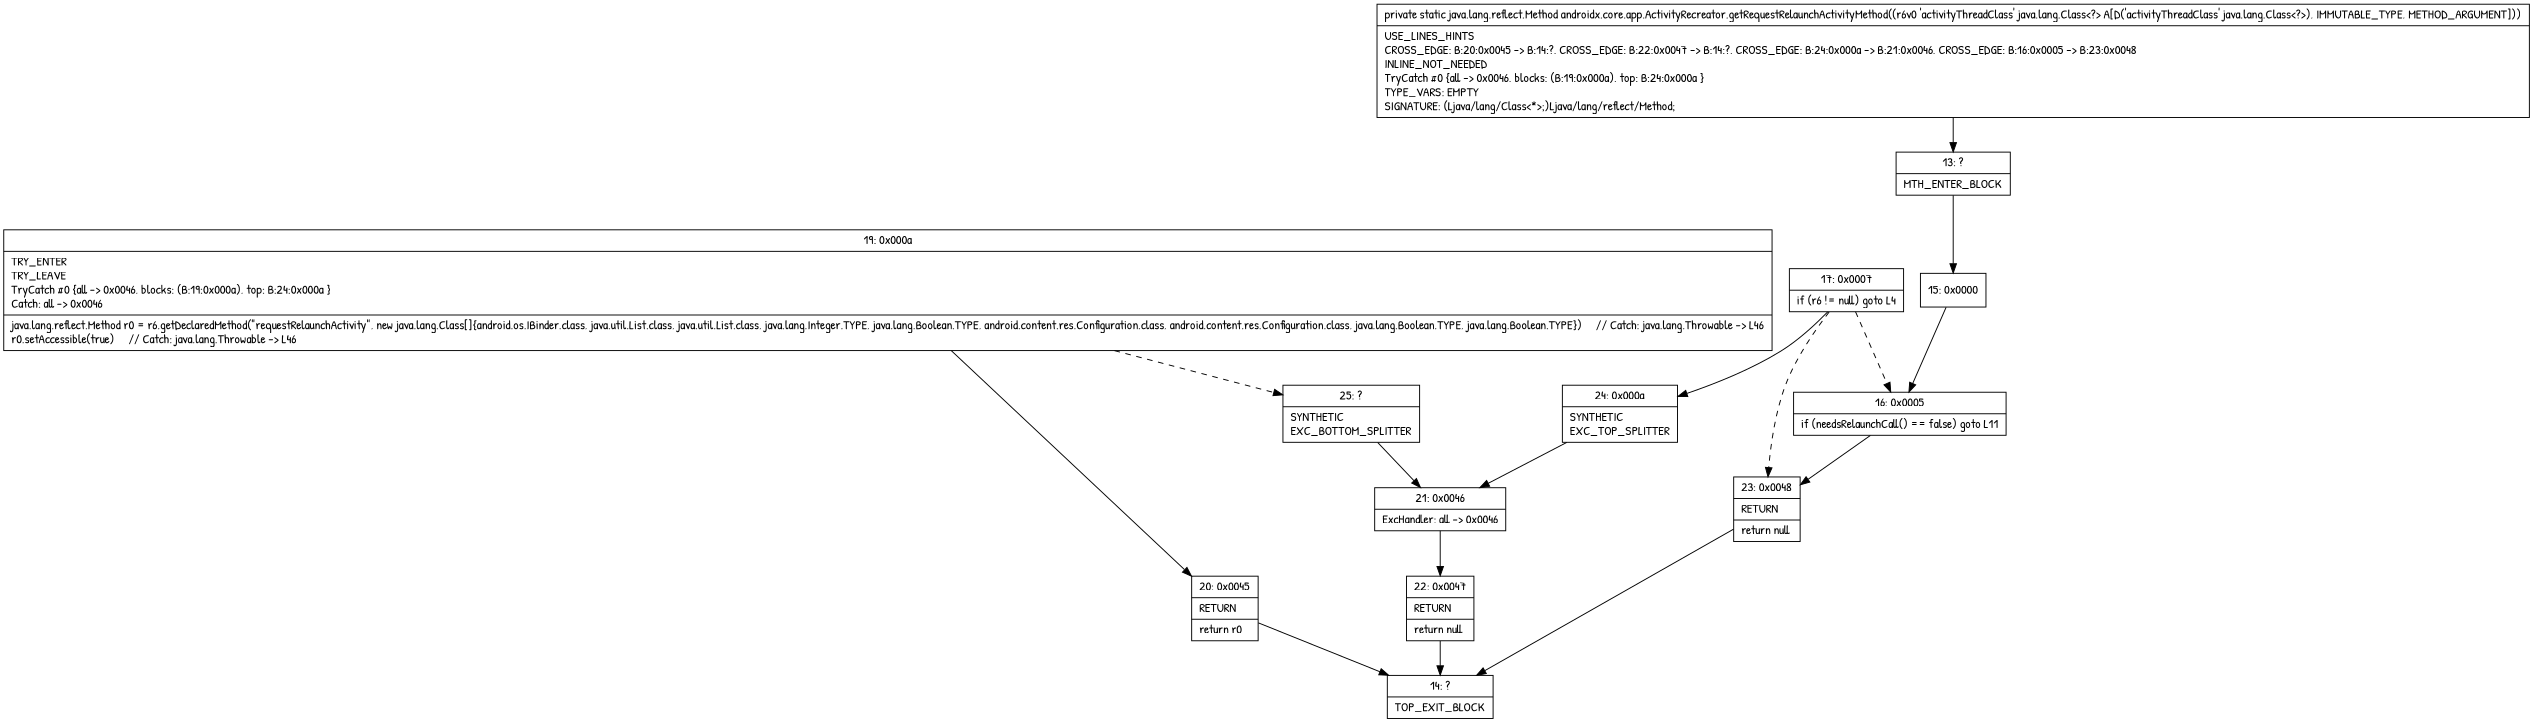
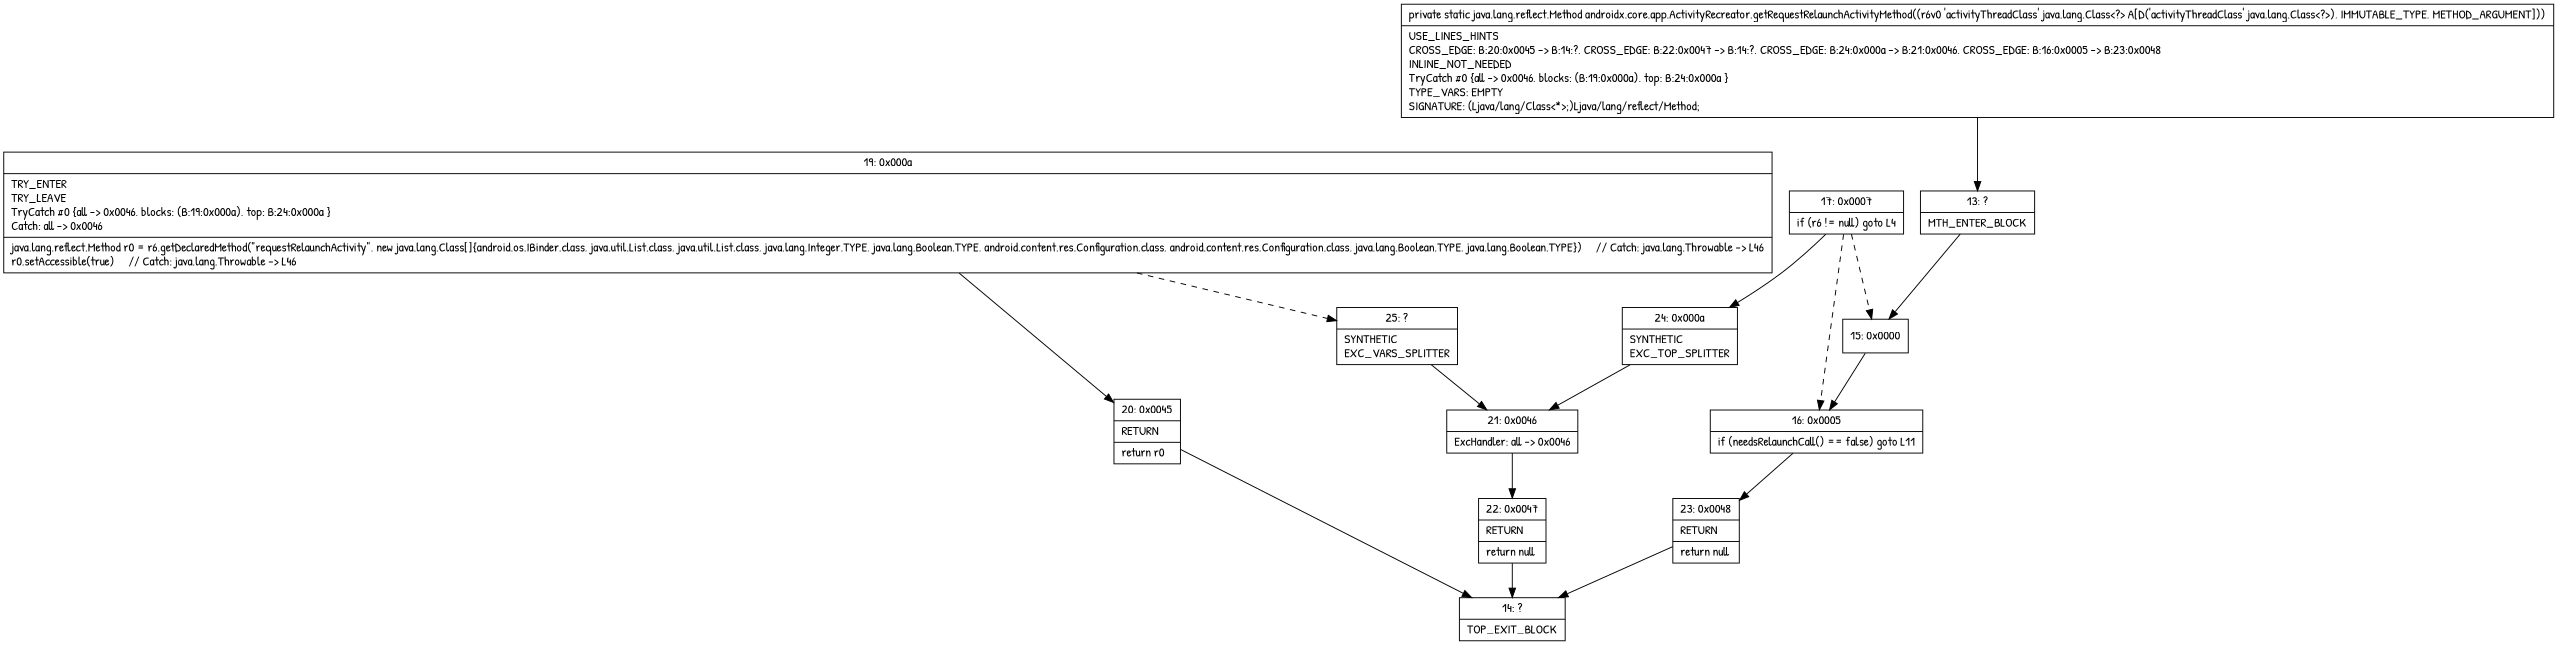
edge "17: 0x0007" -> "23: 0x0048": now "17: 0x0007" -> "15: 0x0000"
node "25: ?": text "EXC_BOTTOM_SPLITTER" -> "EXC_VARS_SPLITTER"
